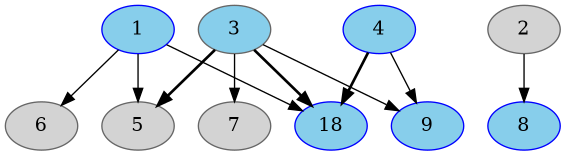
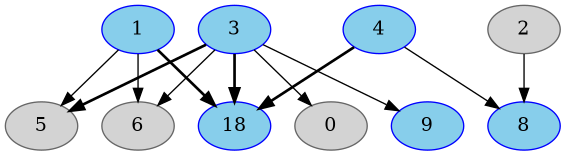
node "3": color gray40 -> blue
edge "3" -> "6": added
edge "4" -> "9": now "4" -> "8"
edge "1" -> "18": style solid -> bold
node "7": label "7" -> "0"
